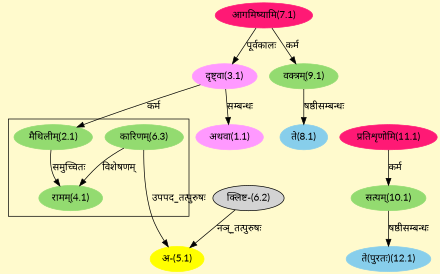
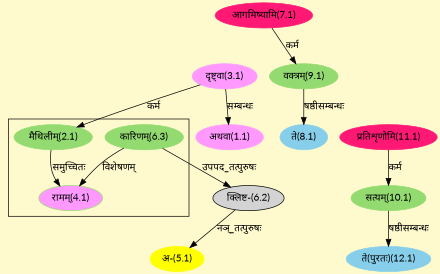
edge "आगमिष्यामि(7.1)" -> "दृष्ट्वा(3.1)": removed, label "पूर्वकालः"
edge "कारिणम्(6.3)" -> "अ-(5.1)": now "कारिणम्(6.3)" -> "क्लिष्ट-(6.2)"
node "रामम्(4.1)": fillcolor #93db70 -> #ff99ff
